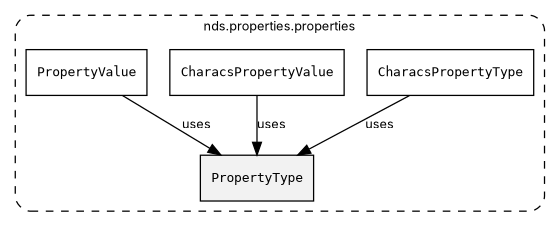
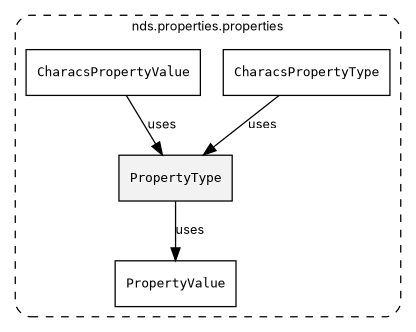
edge "PropertyValue" -> "PropertyType": reversed
